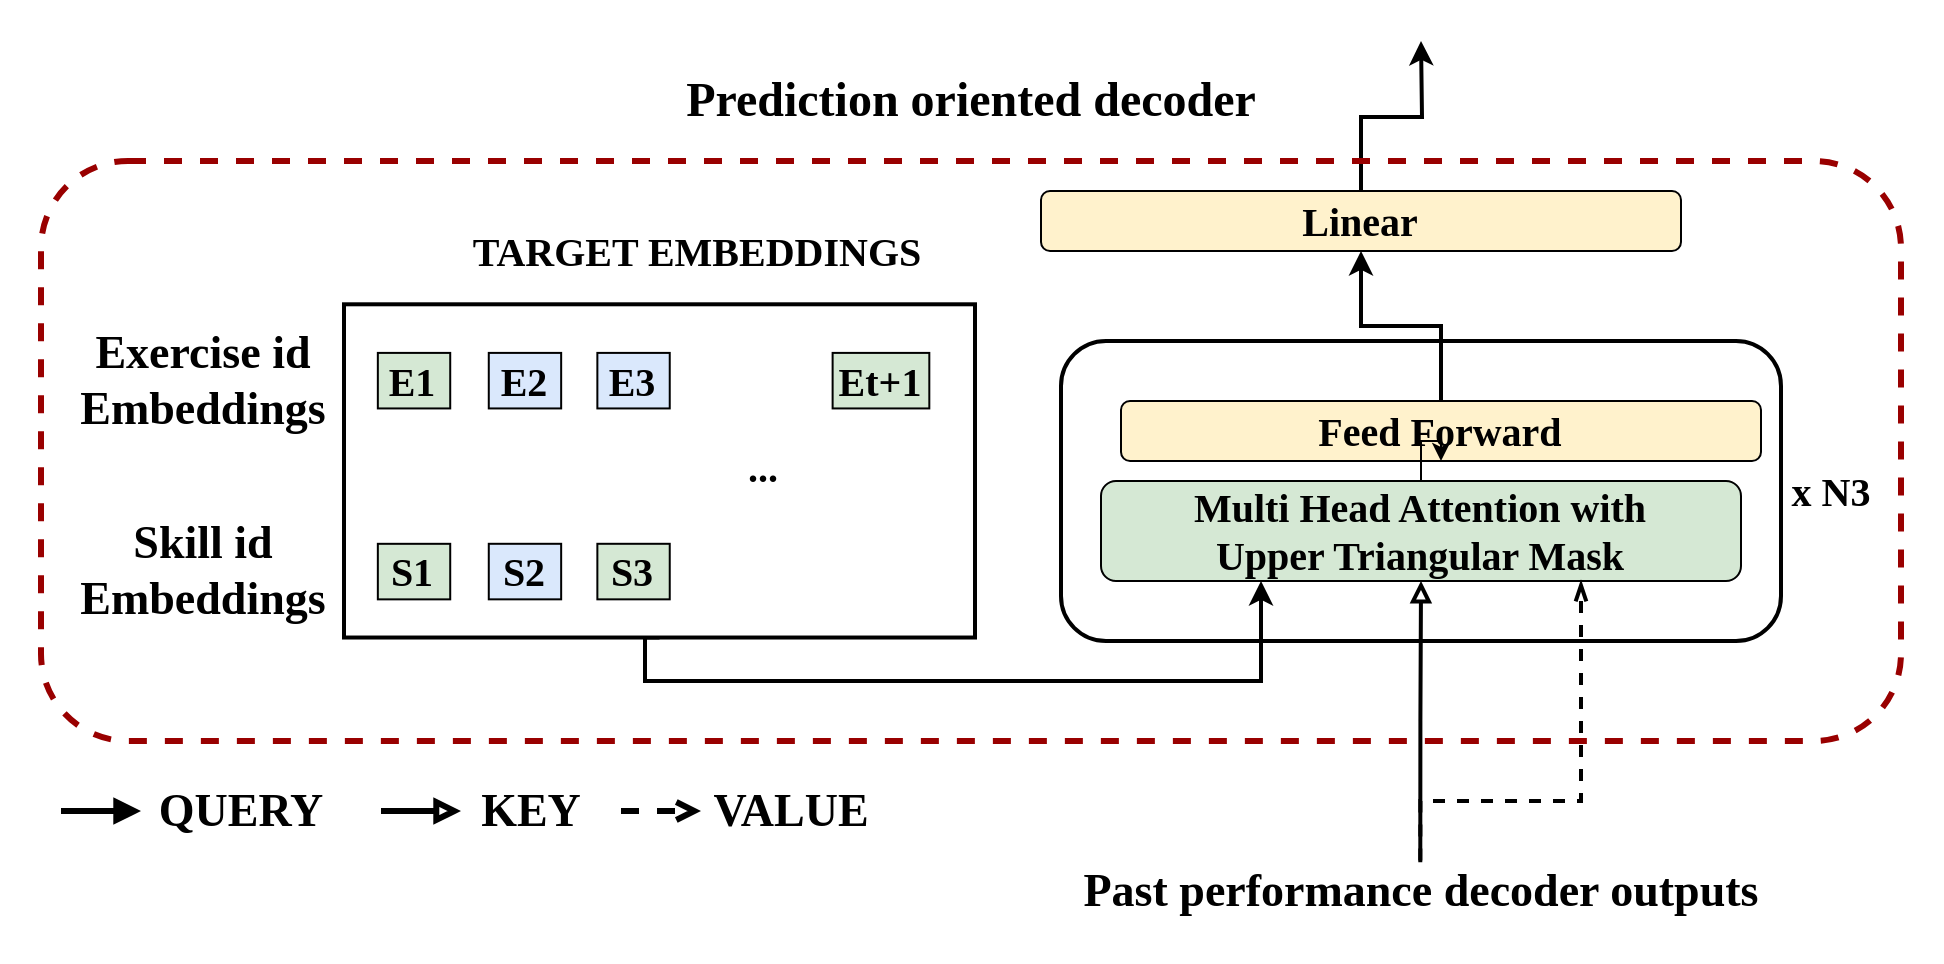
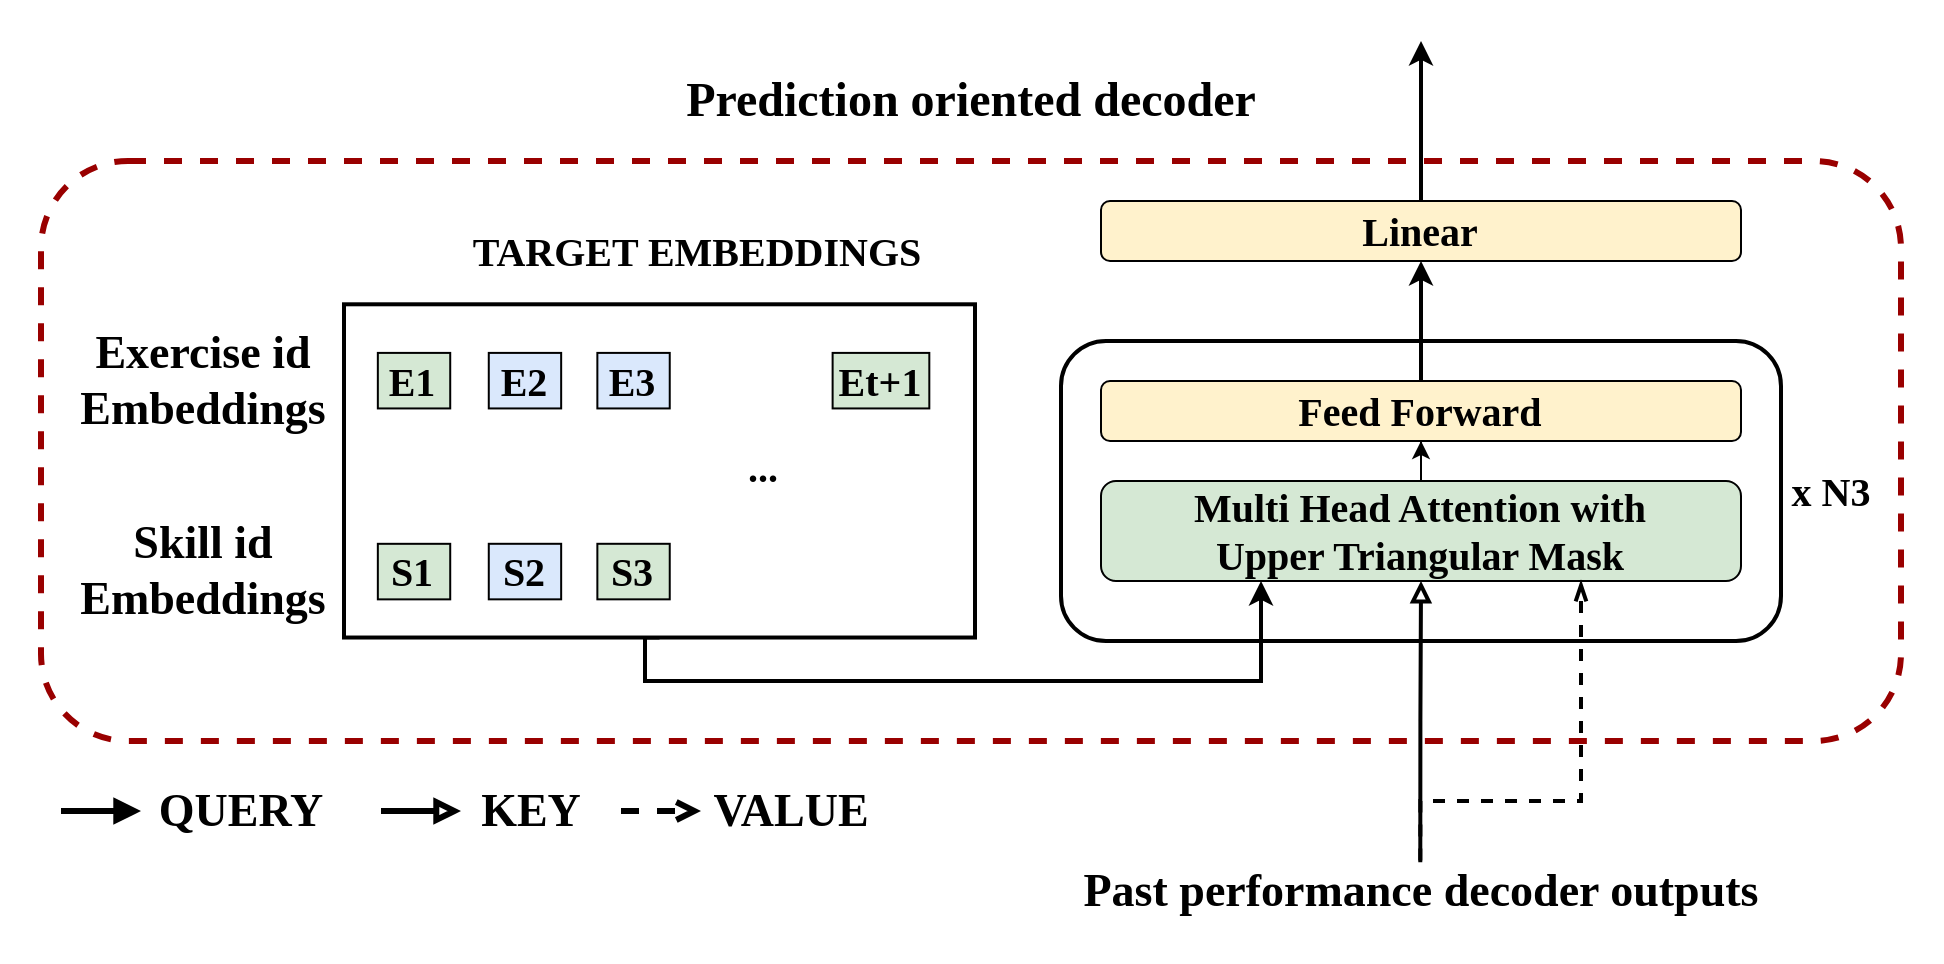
node "Linear": moved (1361, 221) -> (1421, 231)
node "Feed Forward": moved (1441, 431) -> (1421, 411)
